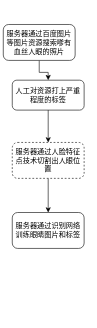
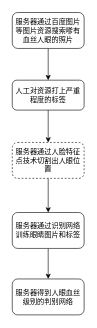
node "服务器通过百度图片等图片资源搜索嗲有血丝人眼的照片": moved (39, 42) -> (48, 30)
edge "服务器通过识别网络训练眼睛图片和标签" -> "服务器得到人眼血丝级别的判别网络": added
node "服务器得到人眼血丝级别的判别网络": added
